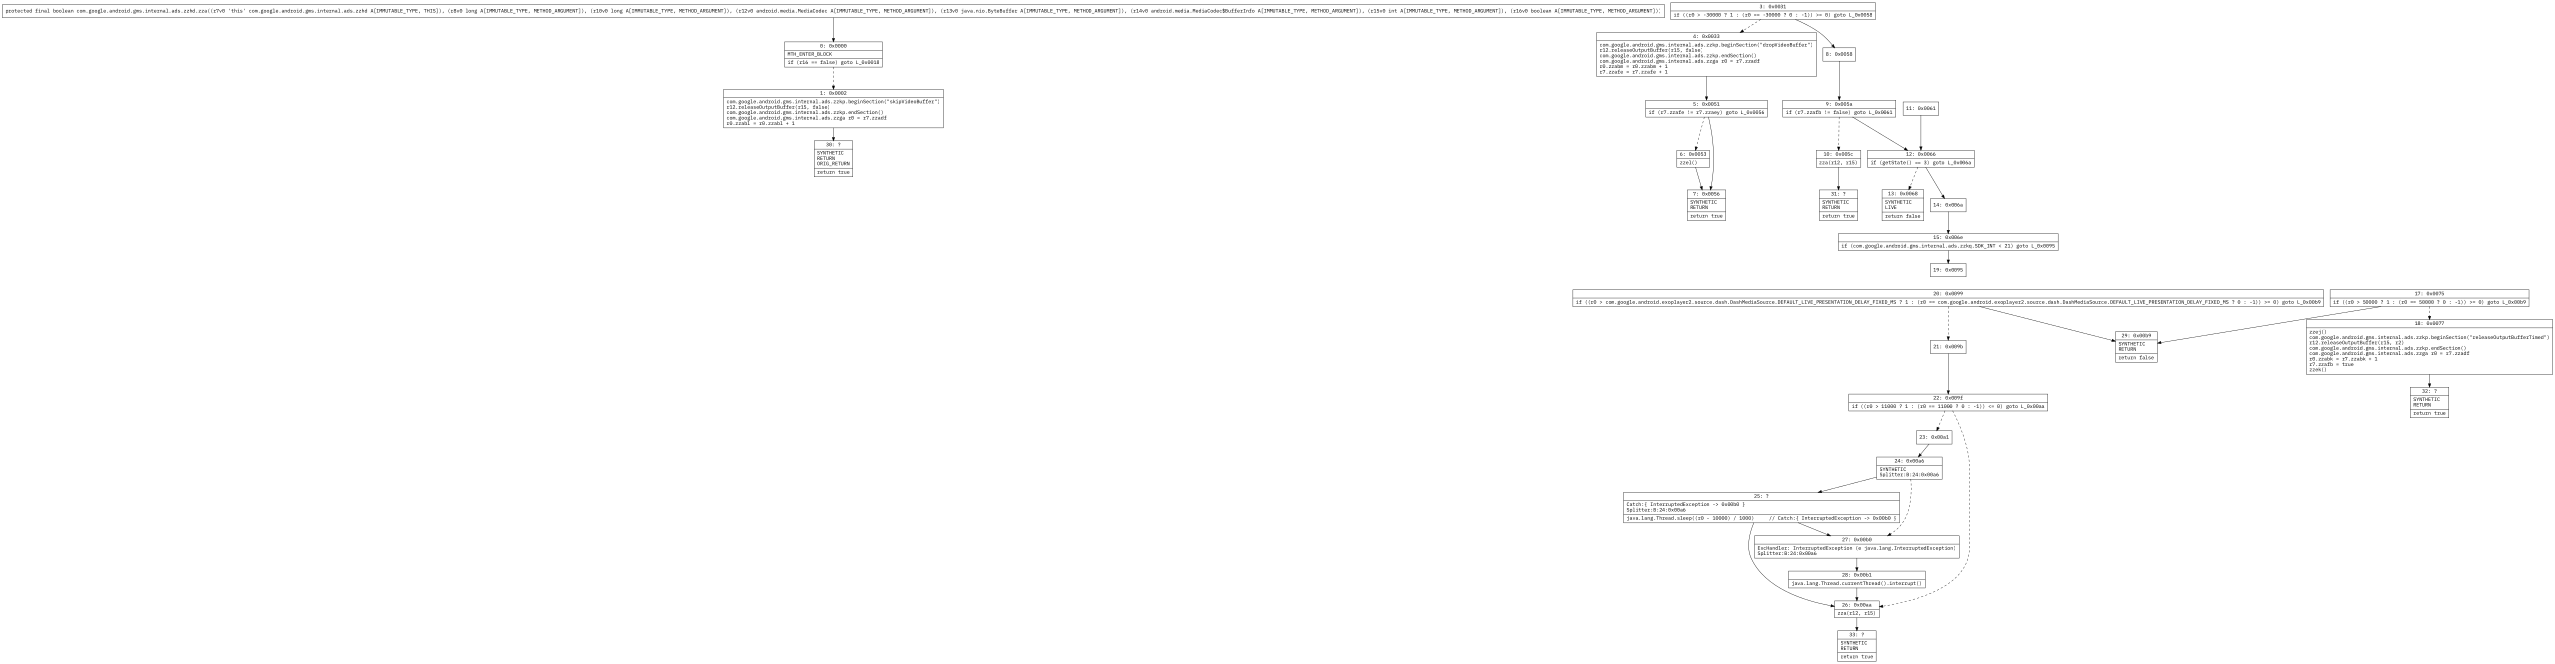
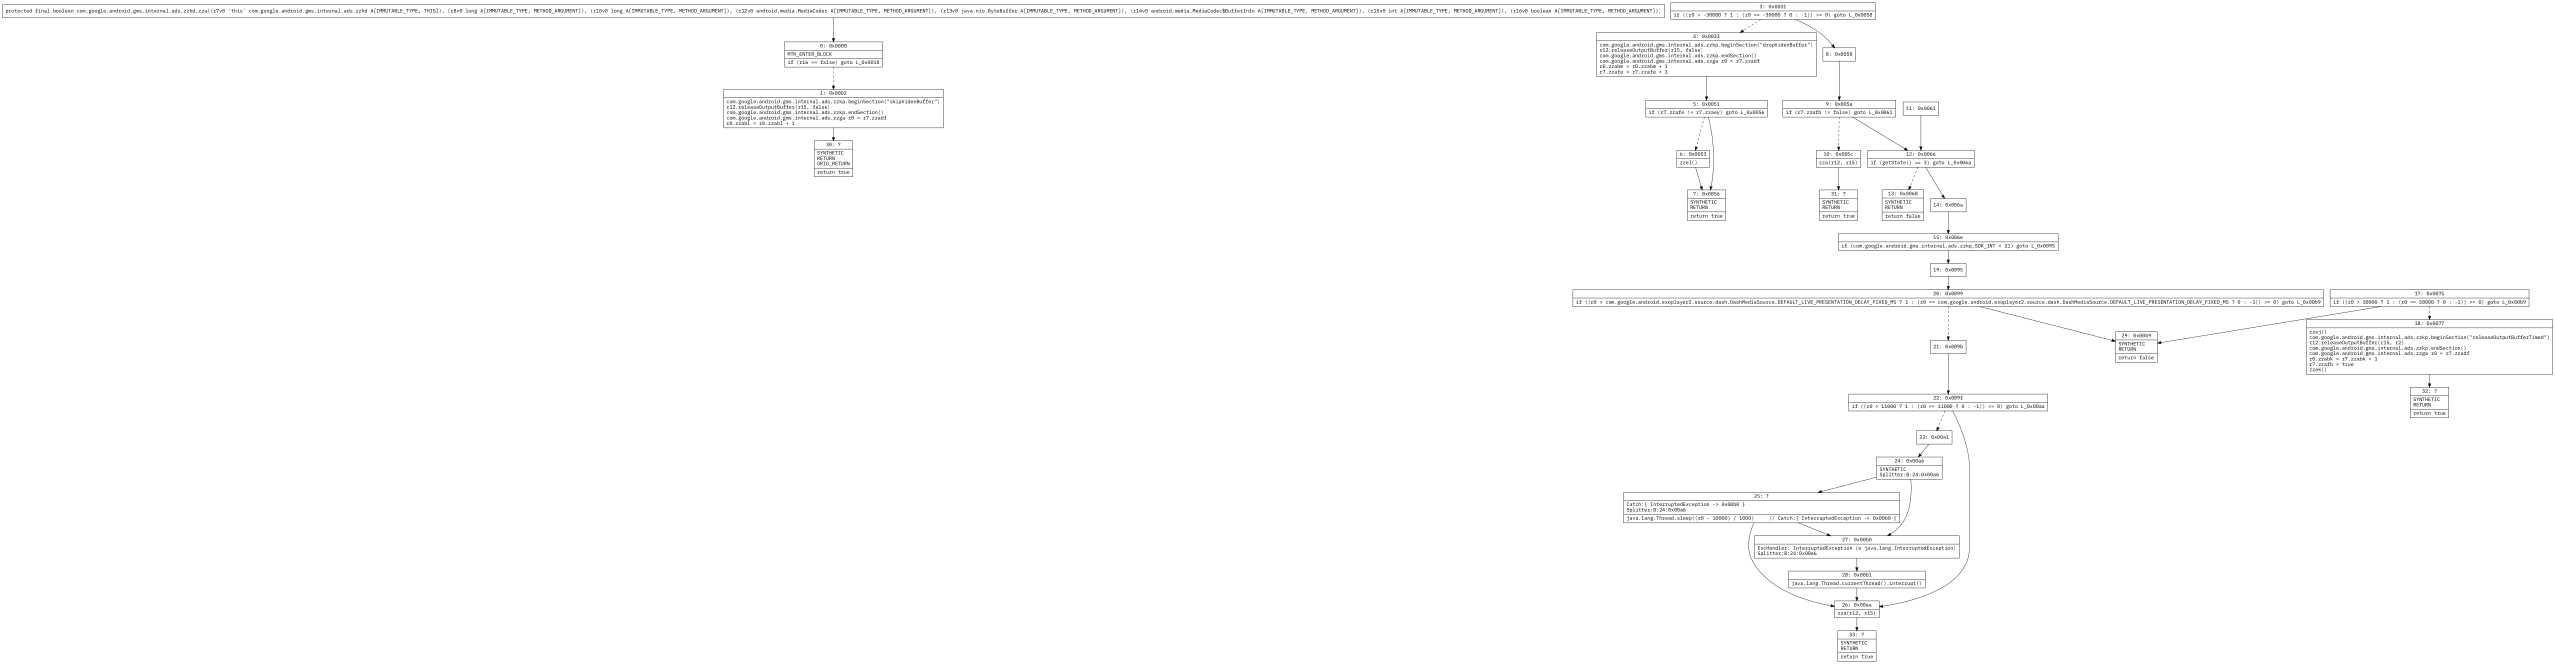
node "13: 0x0068": text "LIVE" -> "RETURN"
edge "19: 0x0095" -> "20: 0x0099": added
edge "24: 0x00a6" -> "27: 0x00b0": style dashed -> solid
edge "22: 0x009f" -> "26: 0x00aa": style dashed -> solid
